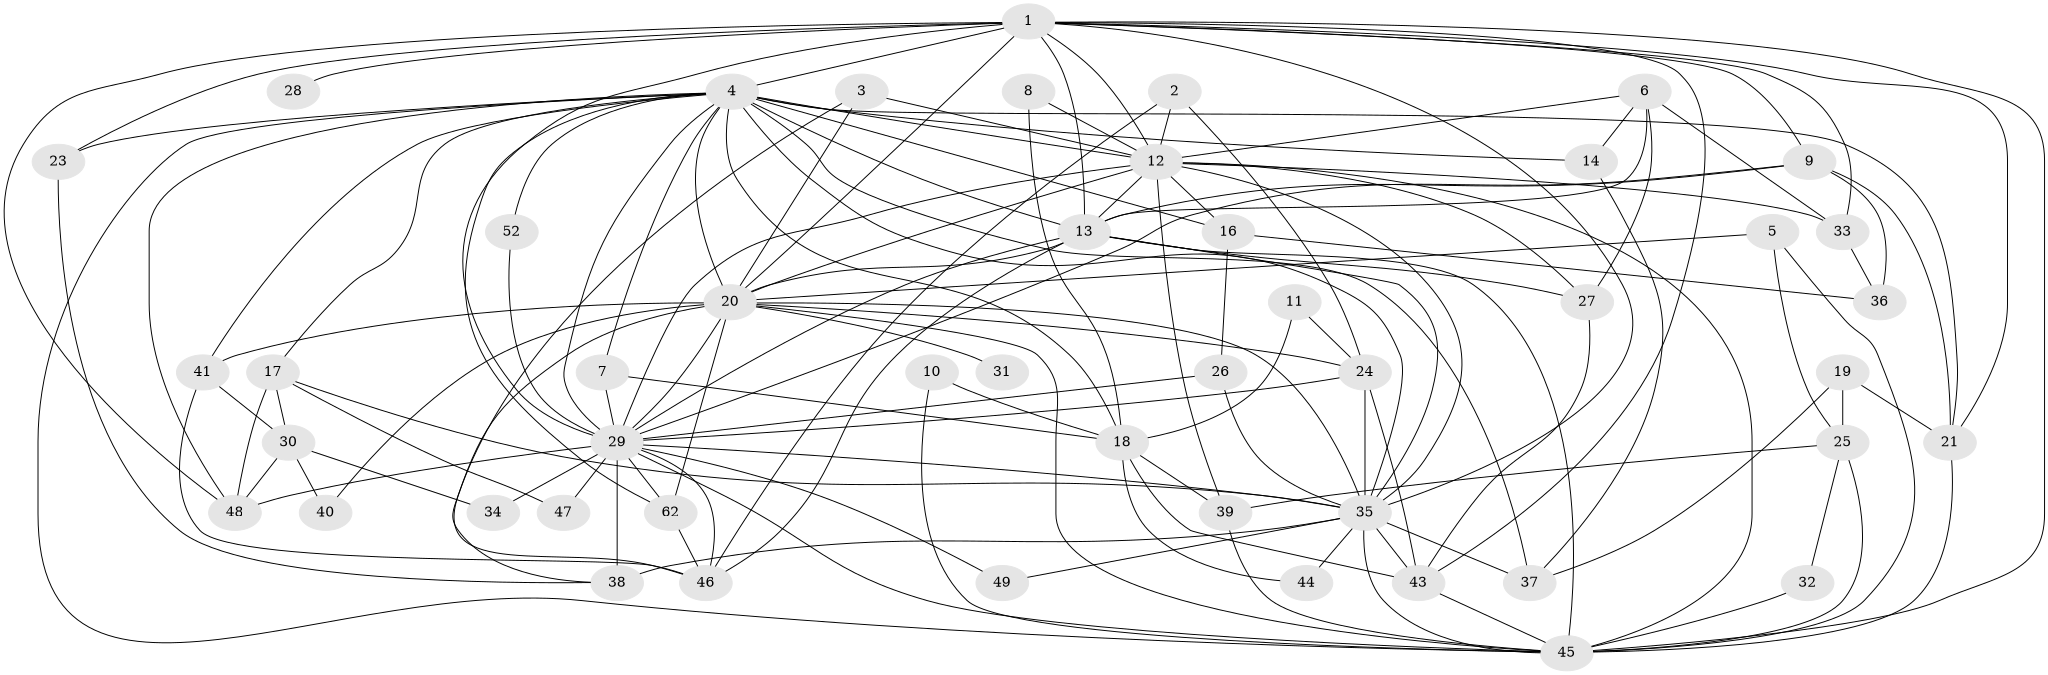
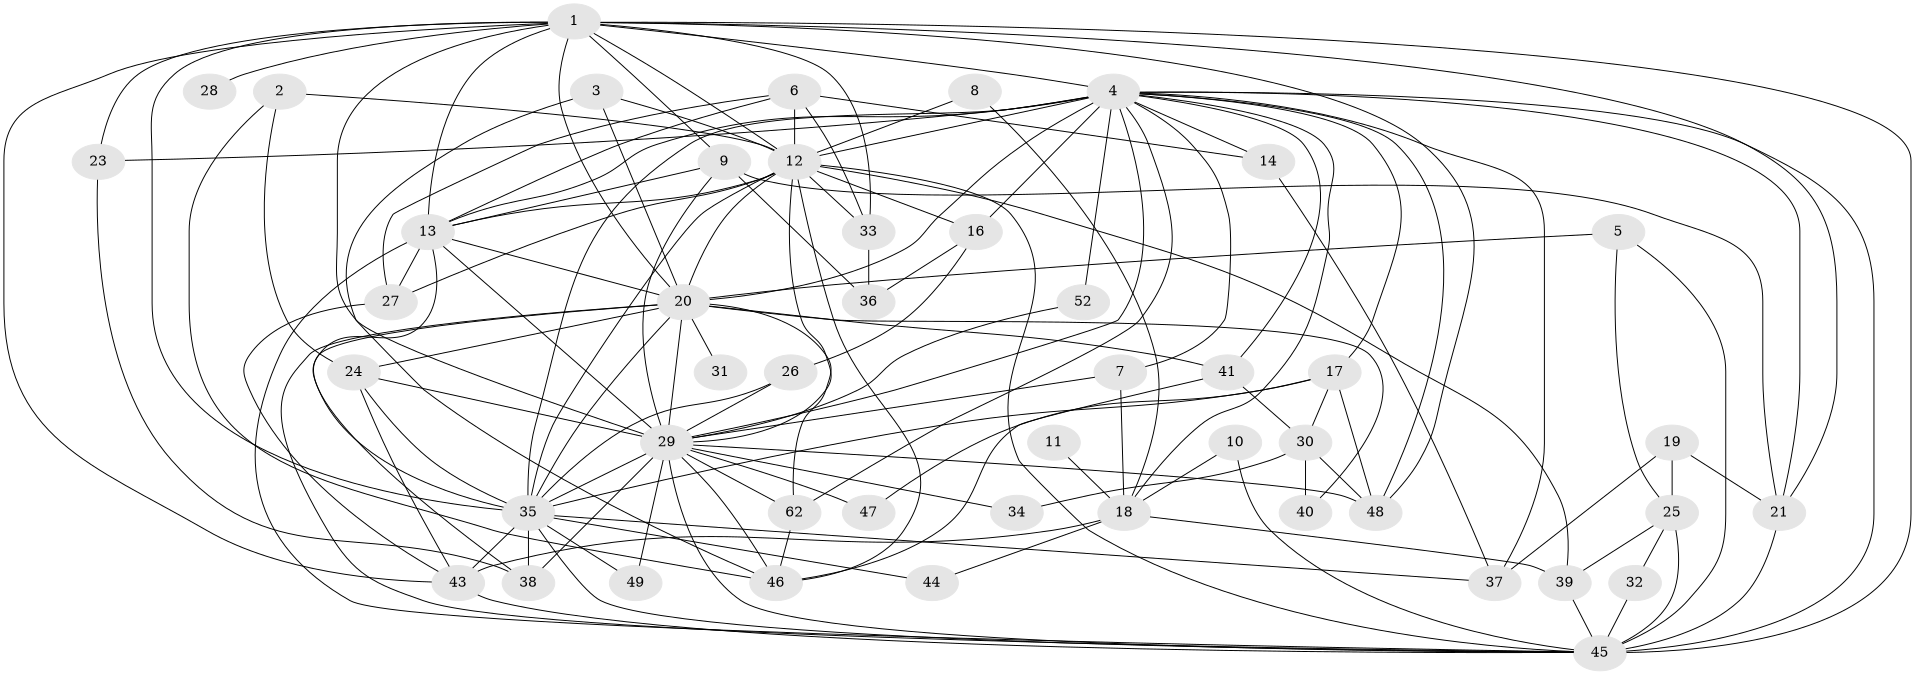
edge "11" -- "24": removed
edge "13" -- "46": now "12" -- "46"
